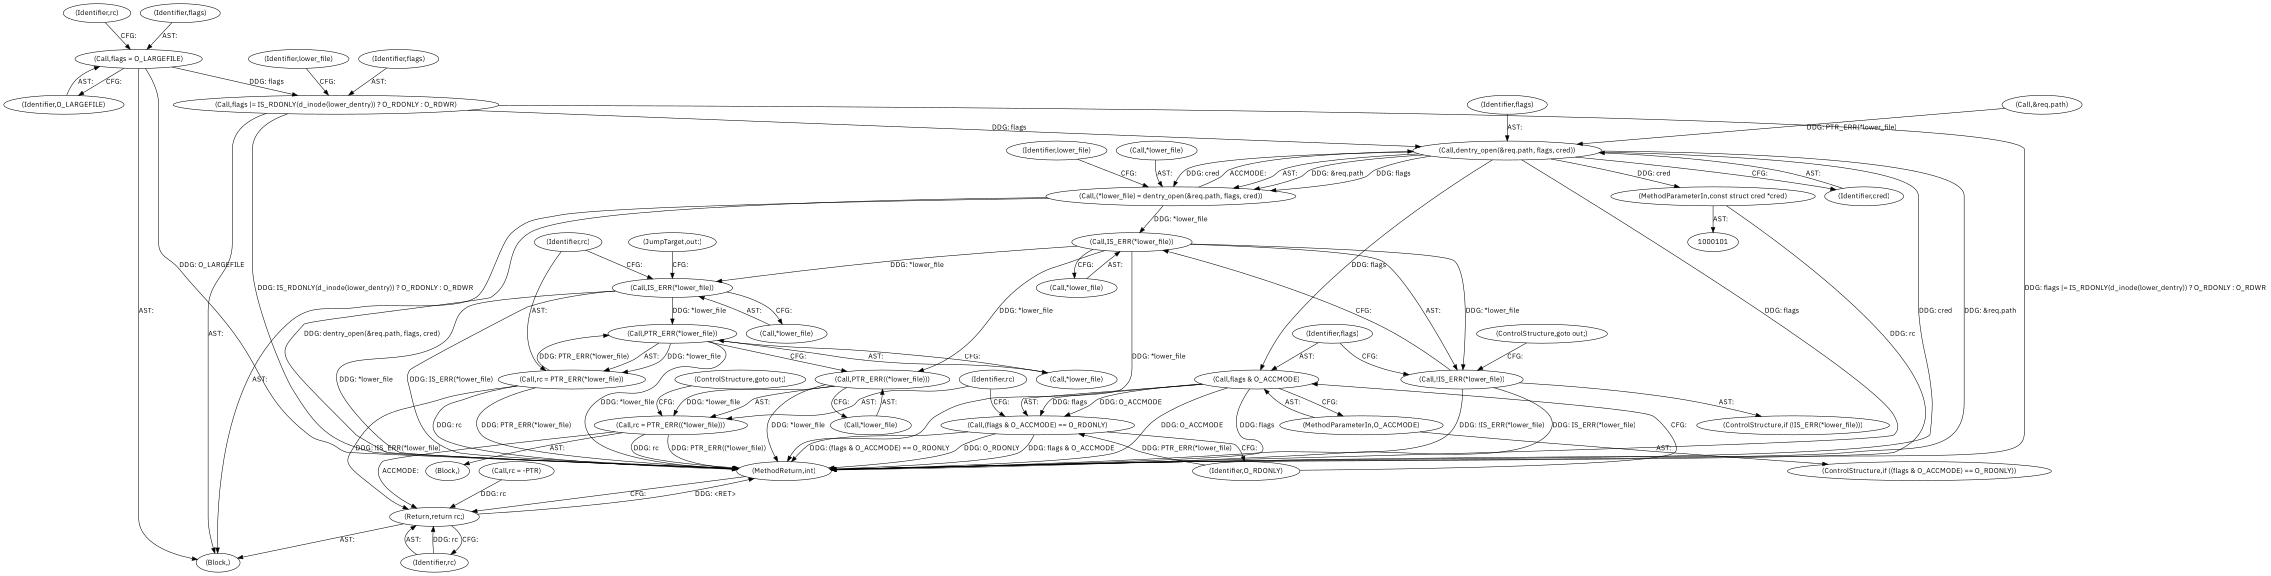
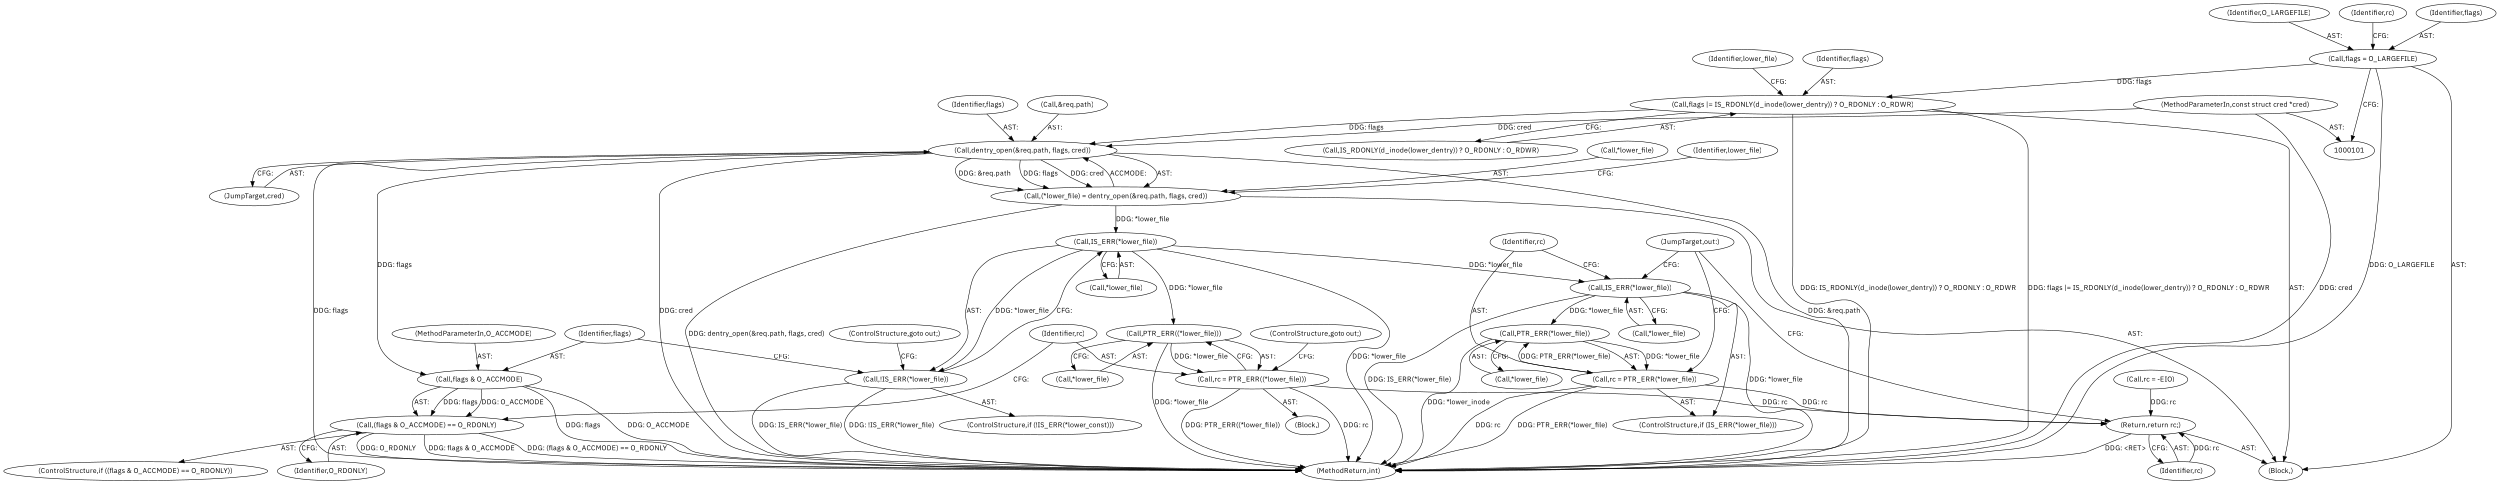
edge "(Call,flags = O_LARGEFILE)" -> "(Identifier,O_LARGEFILE)": now "(Call,flags = O_LARGEFILE)" -> "1000101"
edge "(Call,&req.path)" -> "(Call,dentry_open(&req.path, flags, cred))": label "DDG: PTR_ERR(*lower_file)" -> "AST: "
node "(Call,IS_RDONLY(d_inode(lower_dentry)) ? O_RDONLY : O_RDWR)": added
edge "(Call,dentry_open(&req.path, flags, cred))" -> "(MethodParameterIn,const struct cred *cred)": reversed
node "(Identifier,cred)": label "(Identifier,cred)" -> "(JumpTarget,cred)"
edge "(JumpTarget,out:)" -> "(Call,rc = PTR_ERR(*lower_file))": added, label "CFG:"
edge "(MethodParameterIn,const struct cred *cred)" -> "(MethodReturn,int)": label "DDG: rc" -> "DDG: cred"
edge "(Call,PTR_ERR(*lower_file))" -> "(Call,PTR_ERR((*lower_file)))": now "(Call,rc = PTR_ERR((*lower_file)))" -> "(Call,PTR_ERR((*lower_file)))"
edge "(Call,flags & O_ACCMODE)" -> "(MethodParameterIn,O_ACCMODE)": removed, label "CFG:"
edge "(Call,PTR_ERR(*lower_file))" -> "(MethodReturn,int)": label "DDG: *lower_file" -> "DDG: *lower_inode"
node "(ControlStructure,if (IS_ERR(*lower_file)))": added
node "(ControlStructure,if (!IS_ERR(*lower_file)))": label "(ControlStructure,if (!IS_ERR(*lower_file)))" -> "(ControlStructure,if (!IS_ERR(*lower_const)))"
edge "(Identifier,O_RDONLY)" -> "(Call,flags & O_ACCMODE)": removed, label "CFG:"
edge "(Call,rc = PTR_ERR(*lower_file))" -> "(Return,return rc;)": label "DDG: !IS_ERR(*lower_file)" -> "DDG: rc"
edge "(Identifier,O_RDONLY)" -> "(Call,(flags & O_ACCMODE) == O_RDONLY)": label "DDG: PTR_ERR(*lower_file)" -> "AST: "
edge "(MethodParameterIn,O_ACCMODE)" -> "(ControlStructure,if ((flags & O_ACCMODE) == O_RDONLY))": now "(Call,(flags & O_ACCMODE) == O_RDONLY)" -> "(ControlStructure,if ((flags & O_ACCMODE) == O_RDONLY))"
edge "(Call,rc = PTR_ERR((*lower_file)))" -> "(Return,return rc;)": label "ACCMODE: " -> "DDG: rc"
node "(Call,rc = -PTR)": label "(Call,rc = -PTR)" -> "(Call,rc = -EIO)"
edge "(MethodReturn,int)" -> "(Return,return rc;)": now "(JumpTarget,out:)" -> "(Return,return rc;)"
